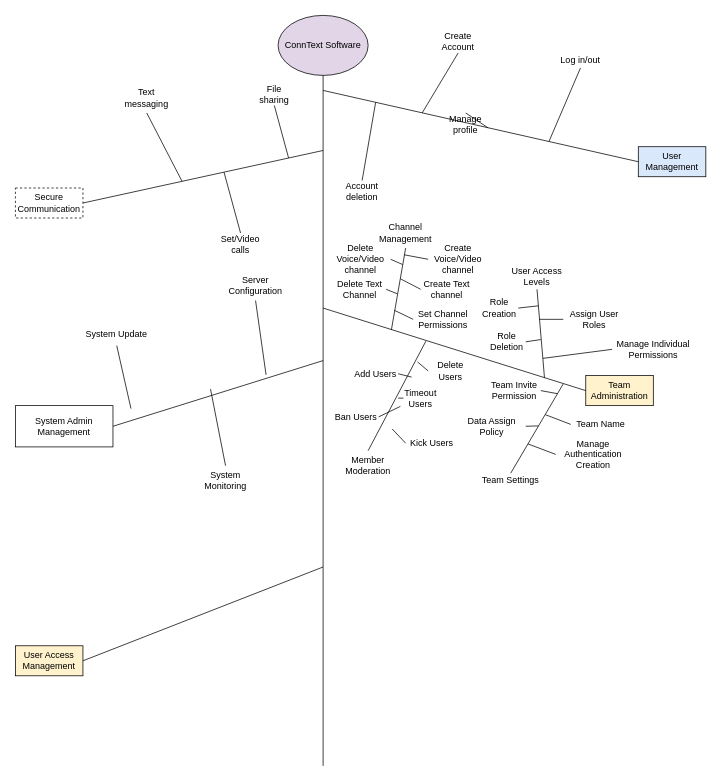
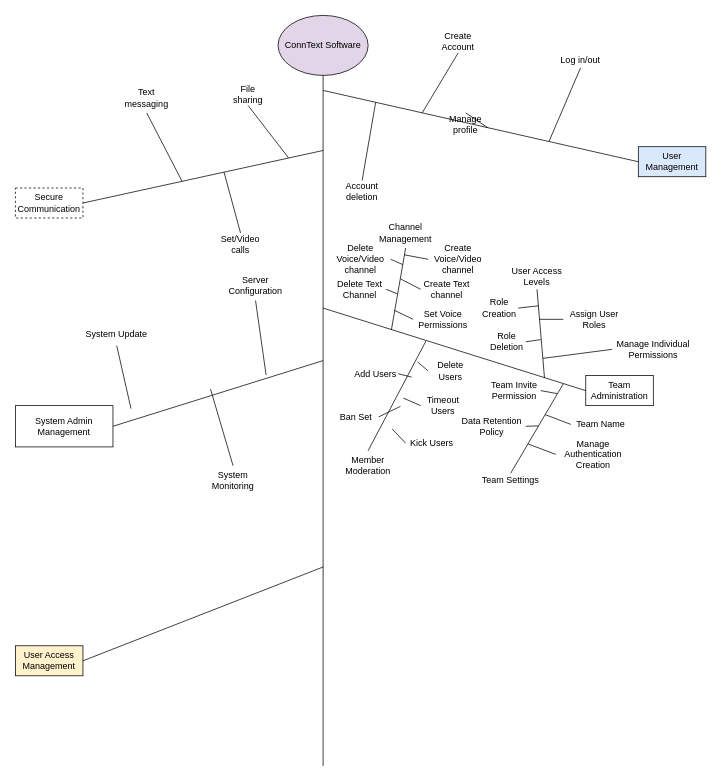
node "File sharing": moved (274, 94) -> (248, 94)
node "Set Channel Permissions": label "Set Channel Permissions" -> "Set Voice Permissions"
node "Team Administration": fillcolor #fff2cc -> #ffffff
node "Timeout Users": moved (420, 398) -> (443, 405)
node "Ban Users": label "Ban Users" -> "Ban Set"
node "Data Assign Policy": label "Data Assign Policy" -> "Data Retention Policy"
node "System Monitoring": moved (225, 480) -> (233, 480)
